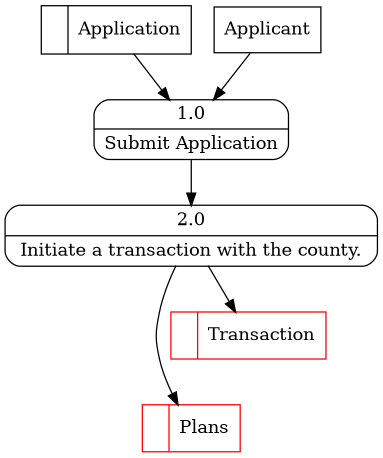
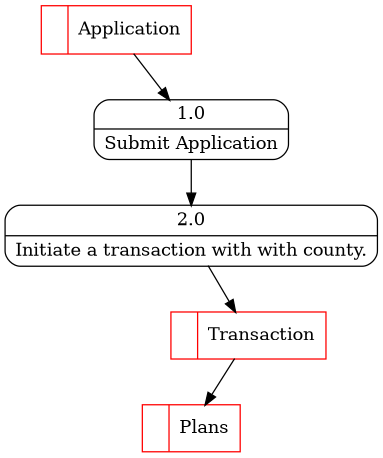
node "Application": color black -> red
node "Applicant": removed
node "2.0": text "Initiate a transaction with the county." -> "Initiate a transaction with with county."
edge "2.0" -> "Plans": now "Transaction" -> "Plans"
